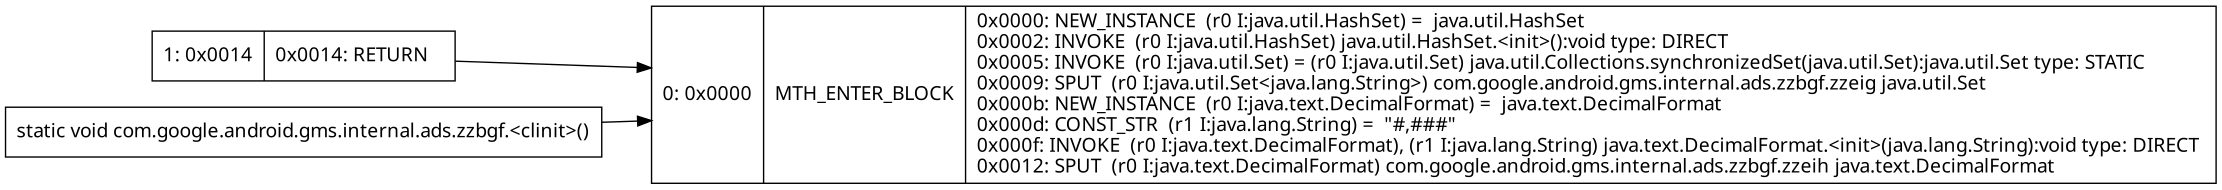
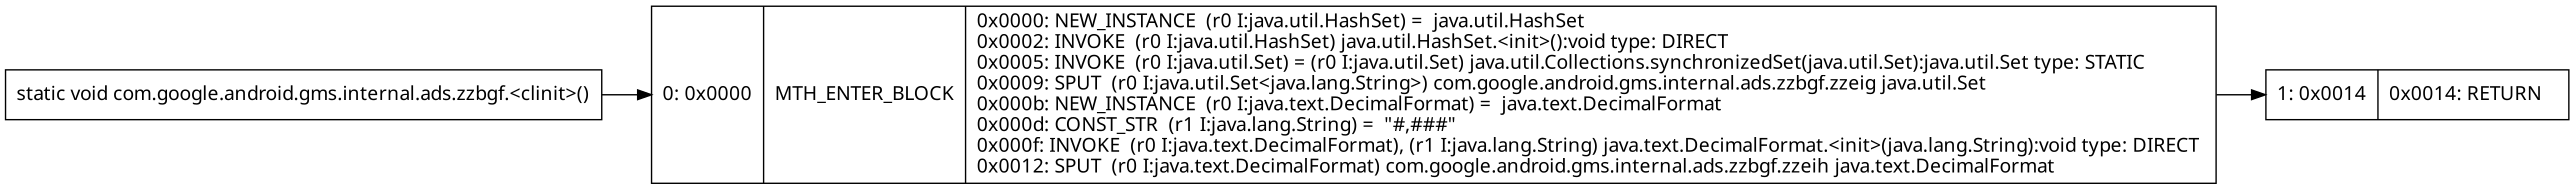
edge "1: 0x0014" -> "0: 0x0000": reversed
